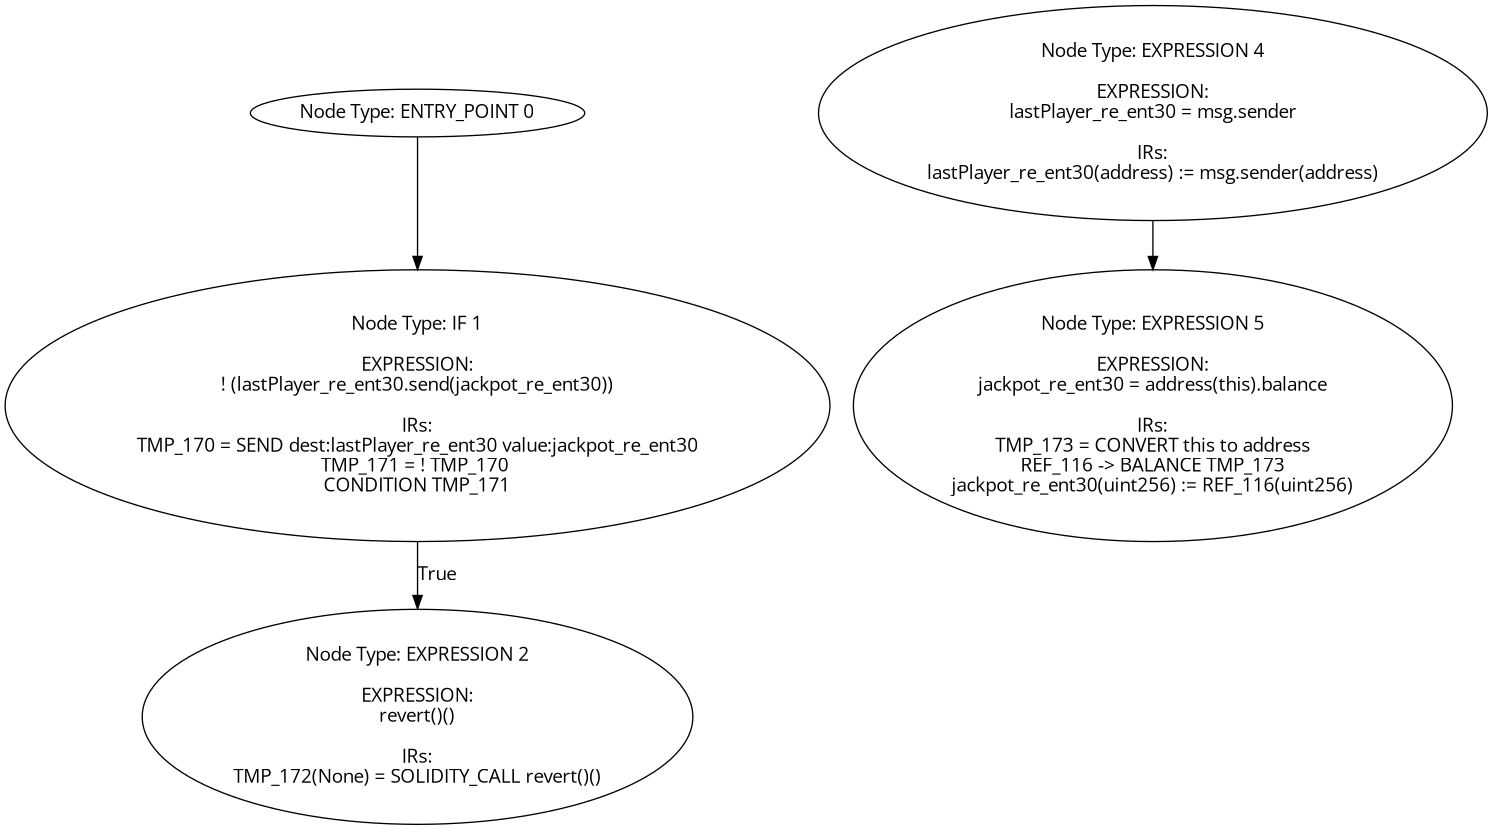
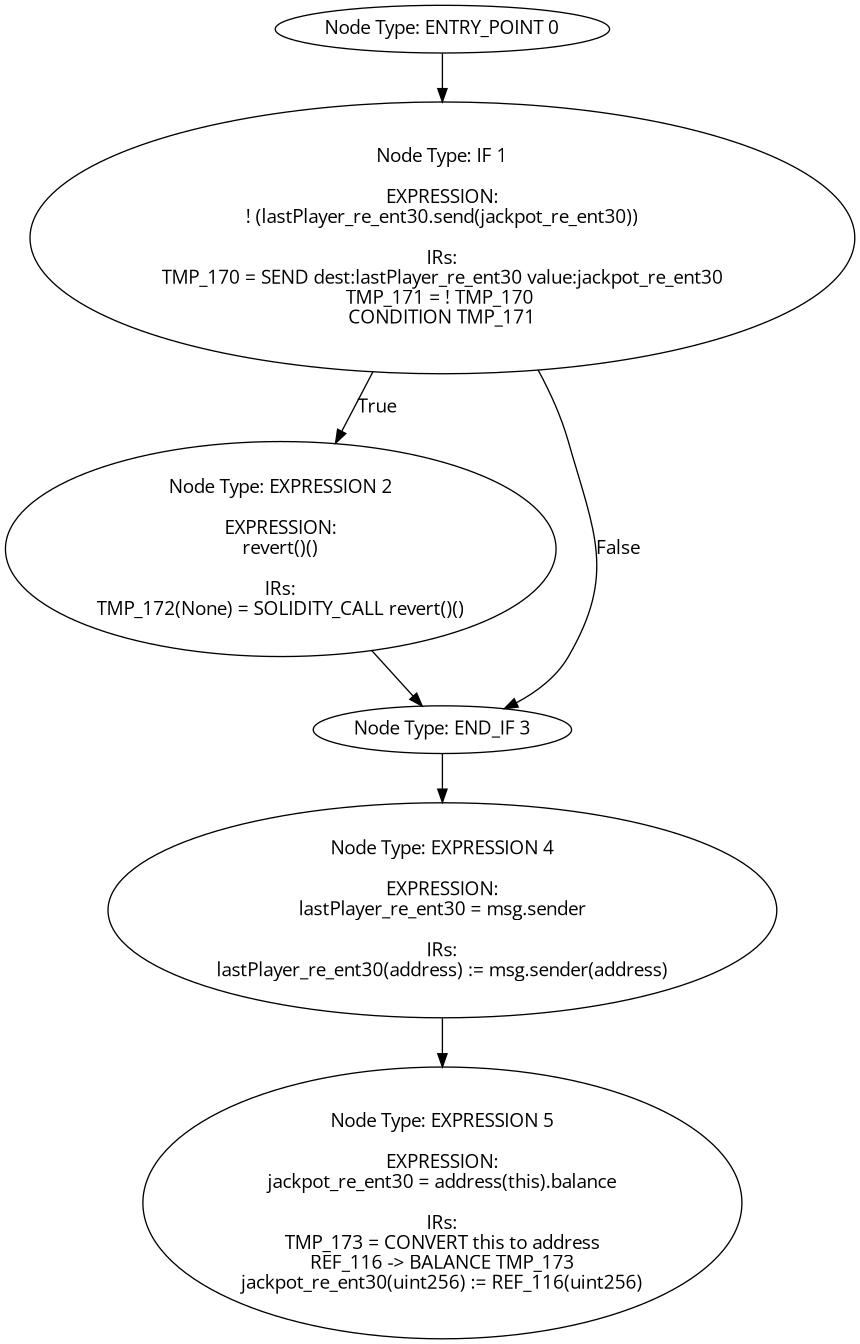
node "Node Type: END_IF 3": added
